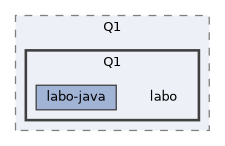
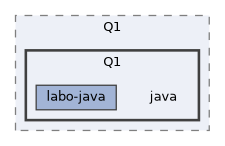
node "labo": label "labo" -> "java"
